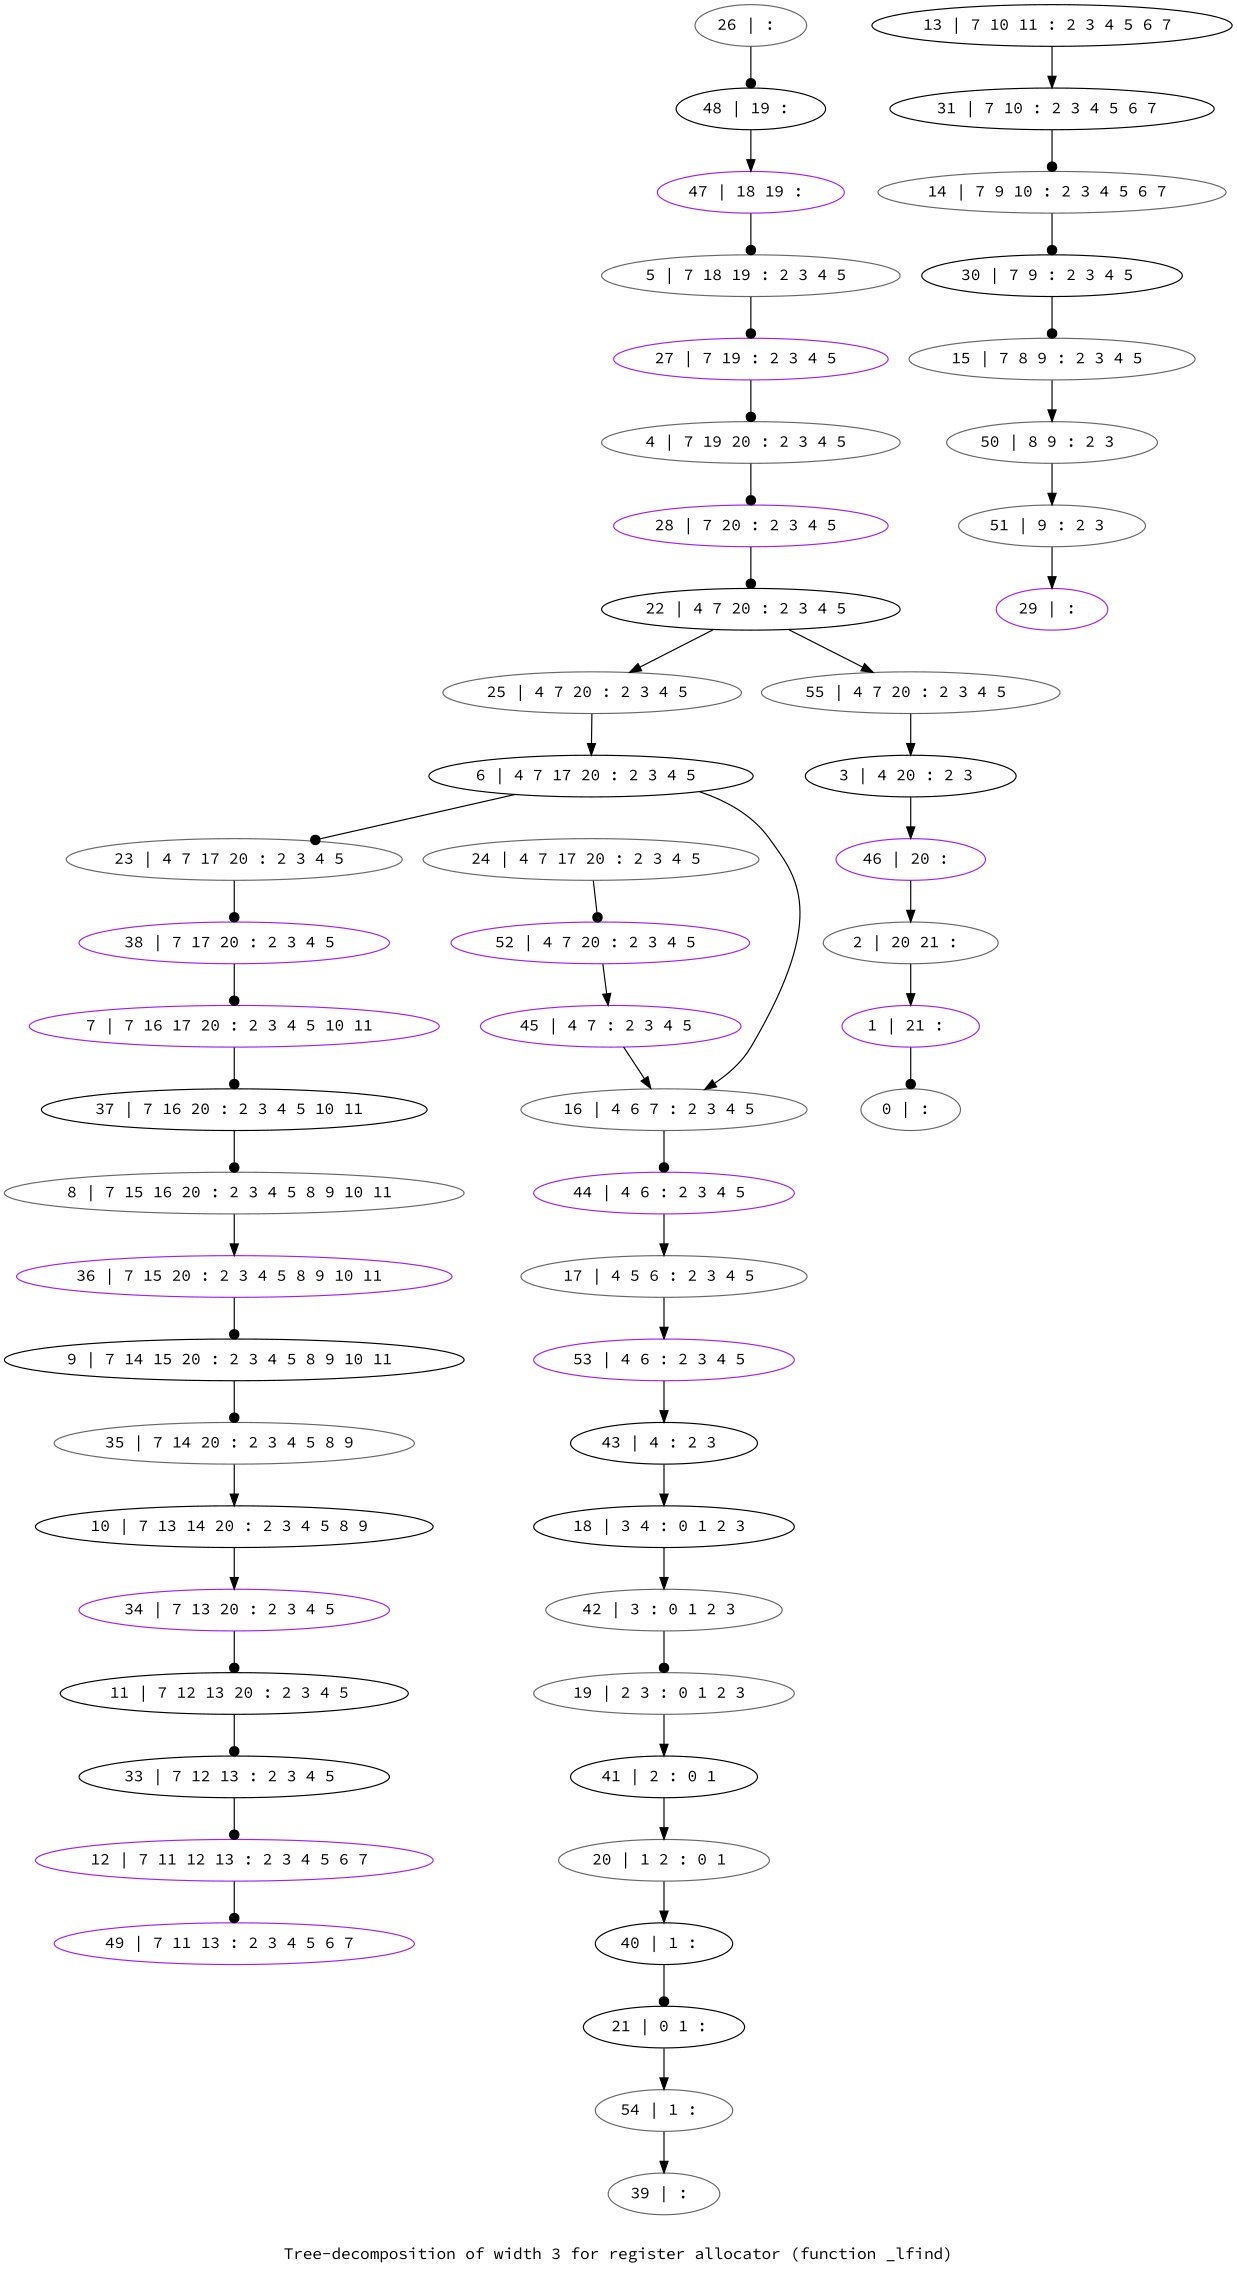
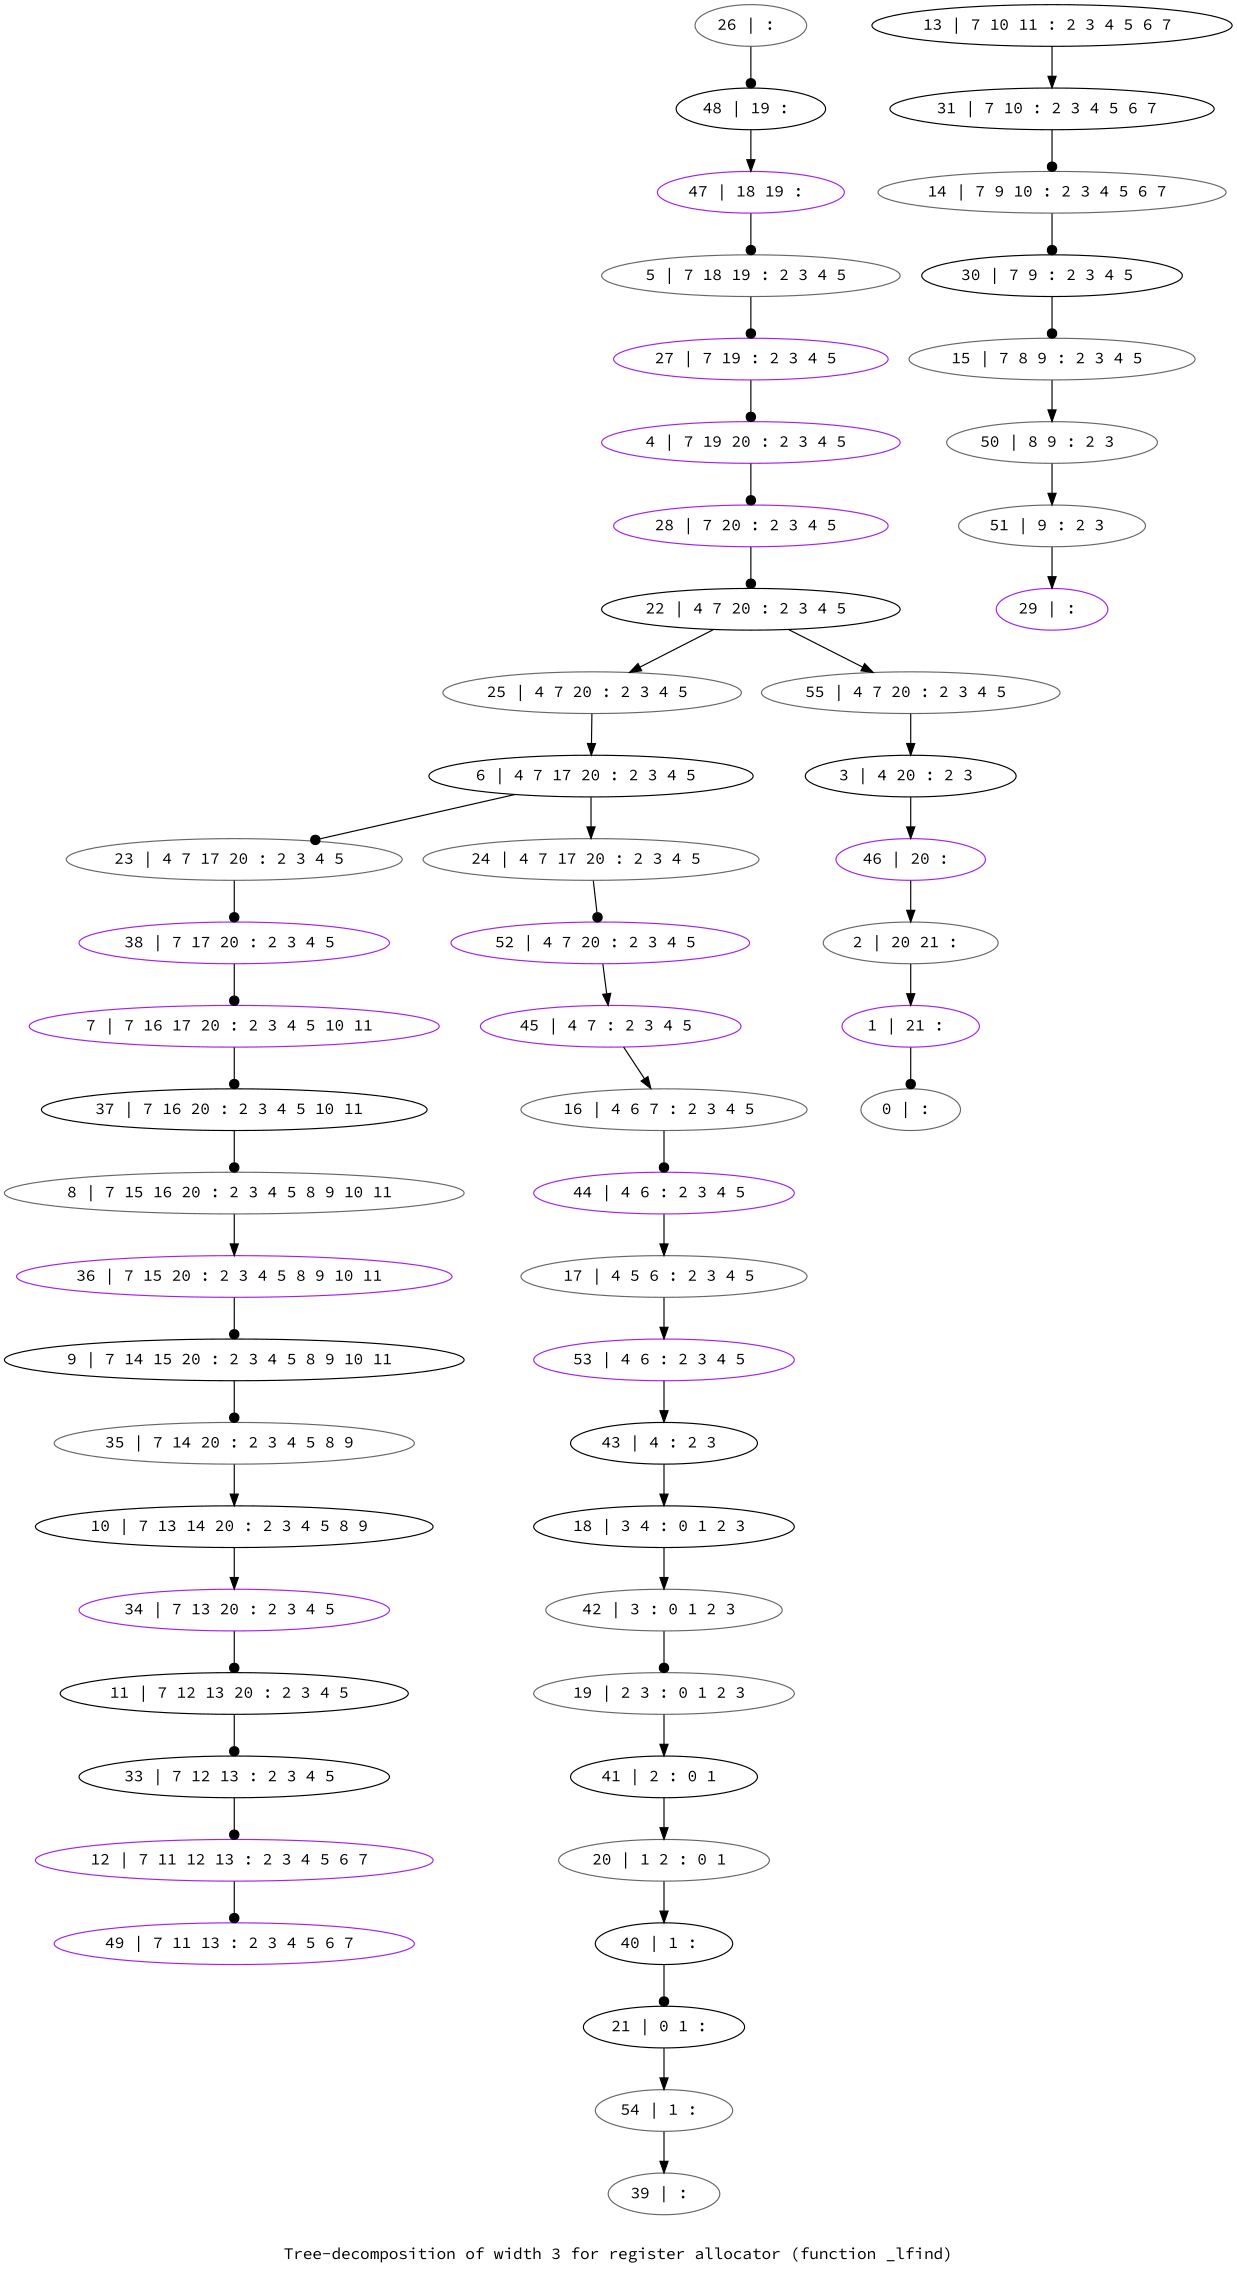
node "4 | 7 19 20 : 2 3 4 5": color gray40 -> purple
edge "6 | 4 7 17 20 : 2 3 4 5" -> "16 | 4 6 7 : 2 3 4 5": now "6 | 4 7 17 20 : 2 3 4 5" -> "24 | 4 7 17 20 : 2 3 4 5"
